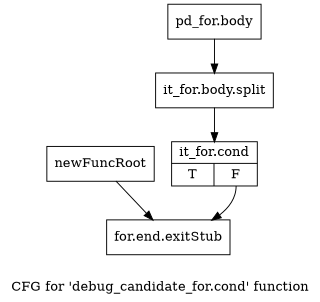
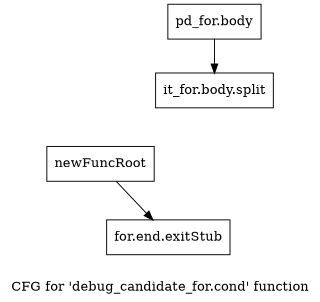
node "it_for.cond": removed
